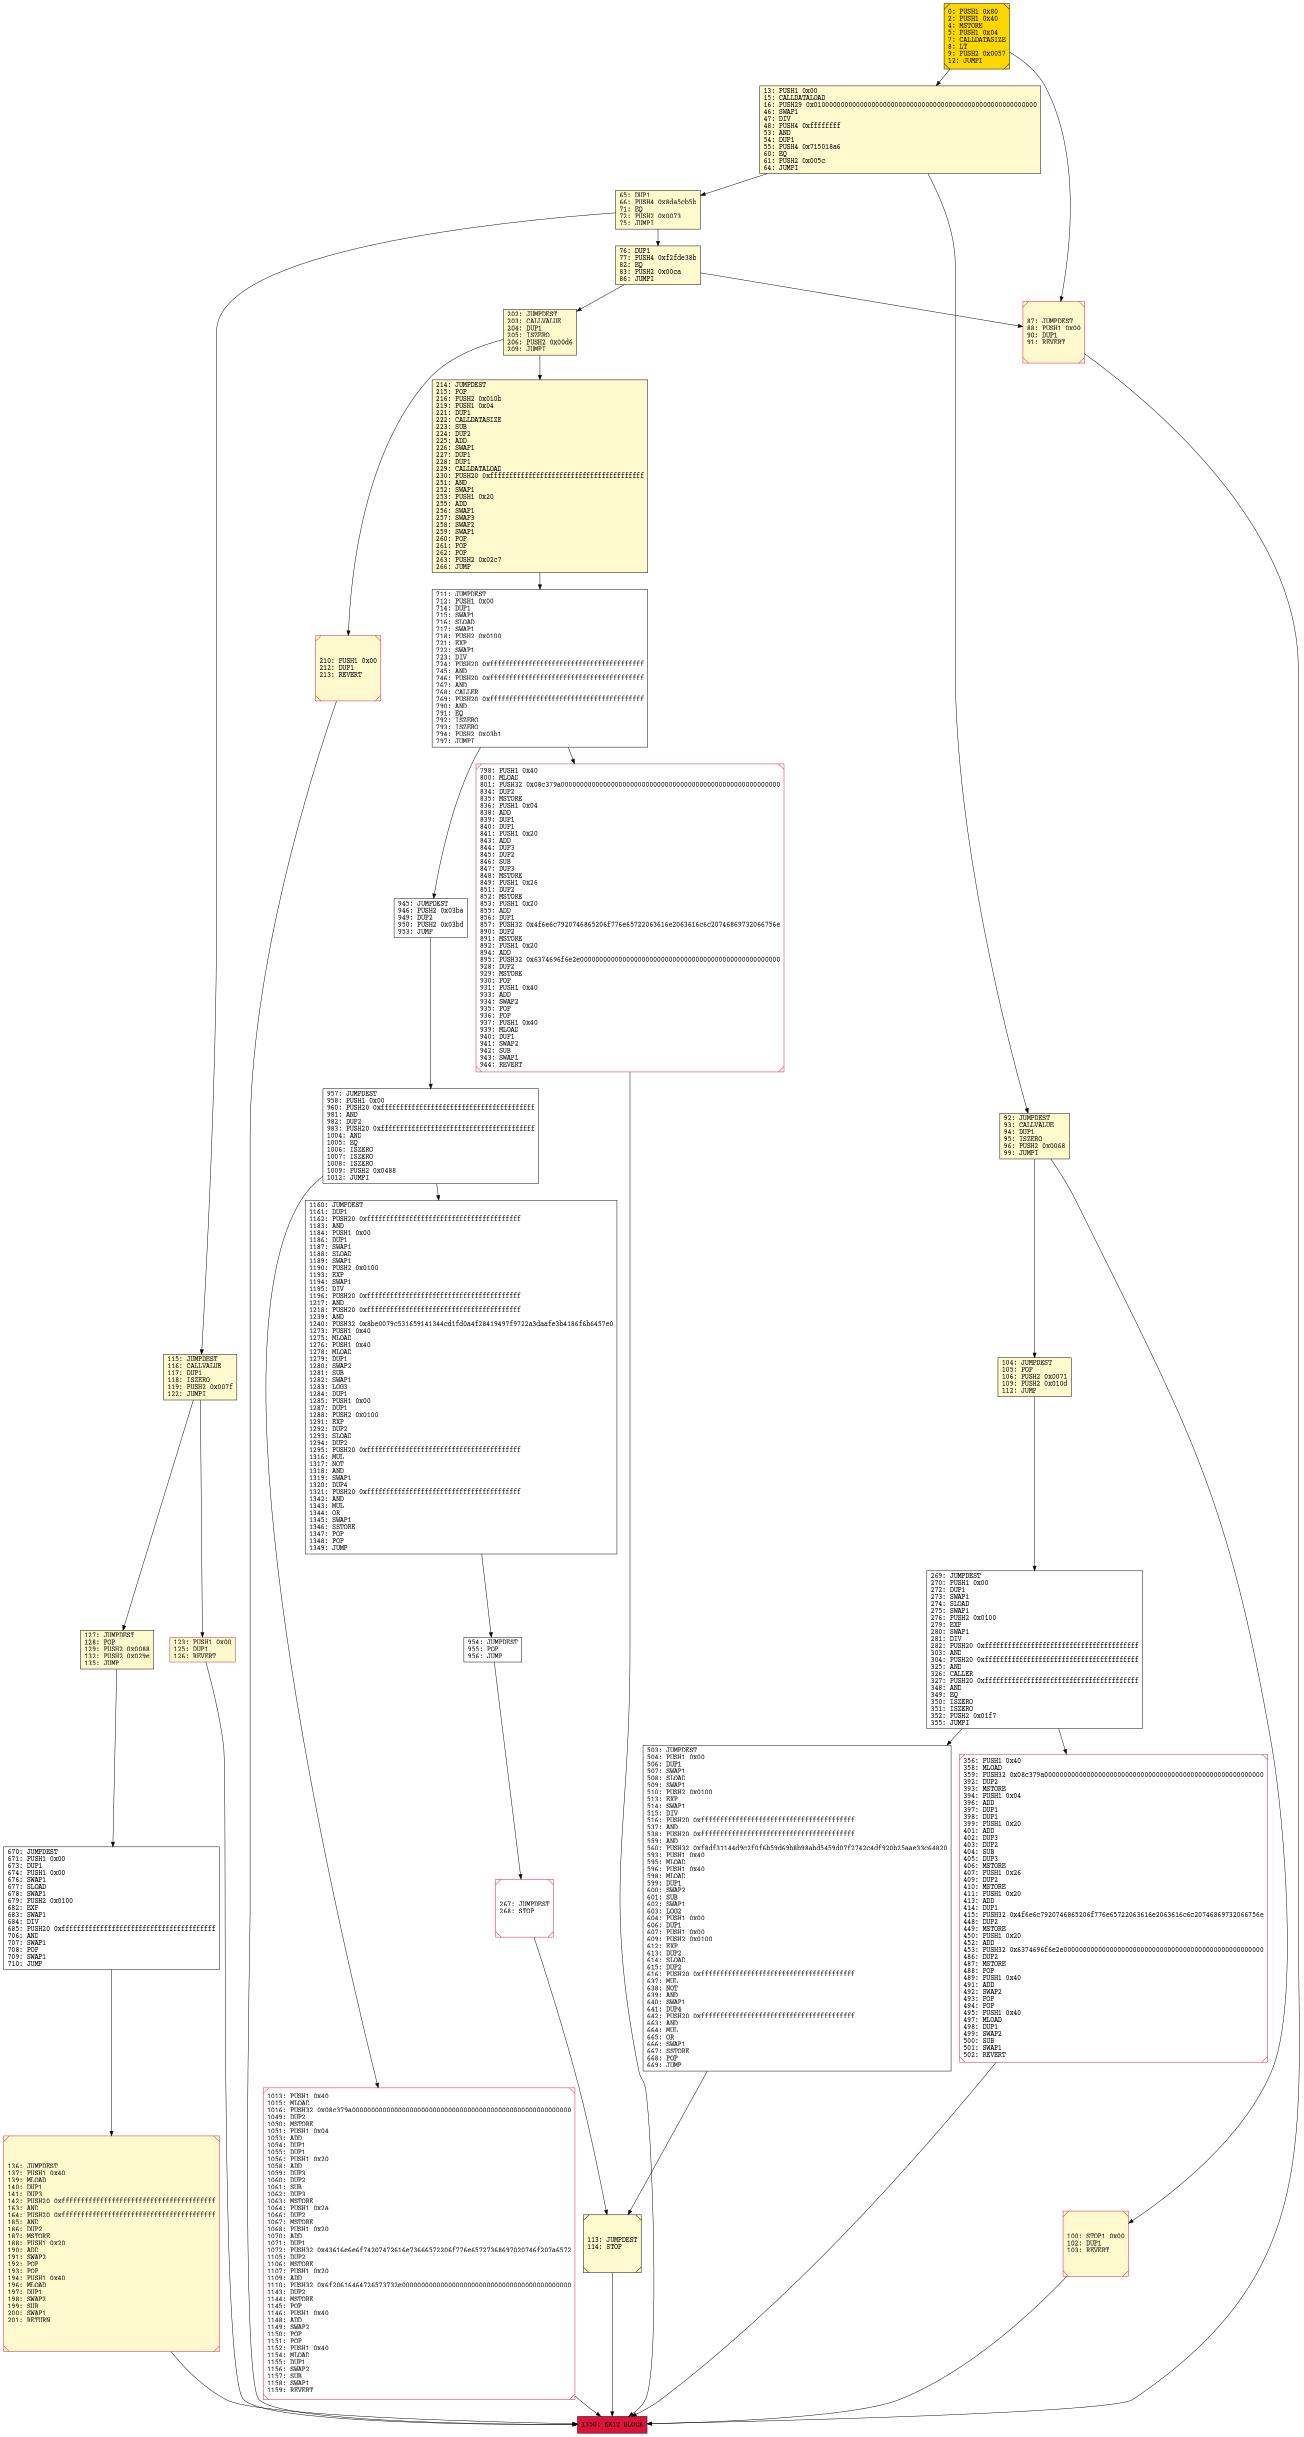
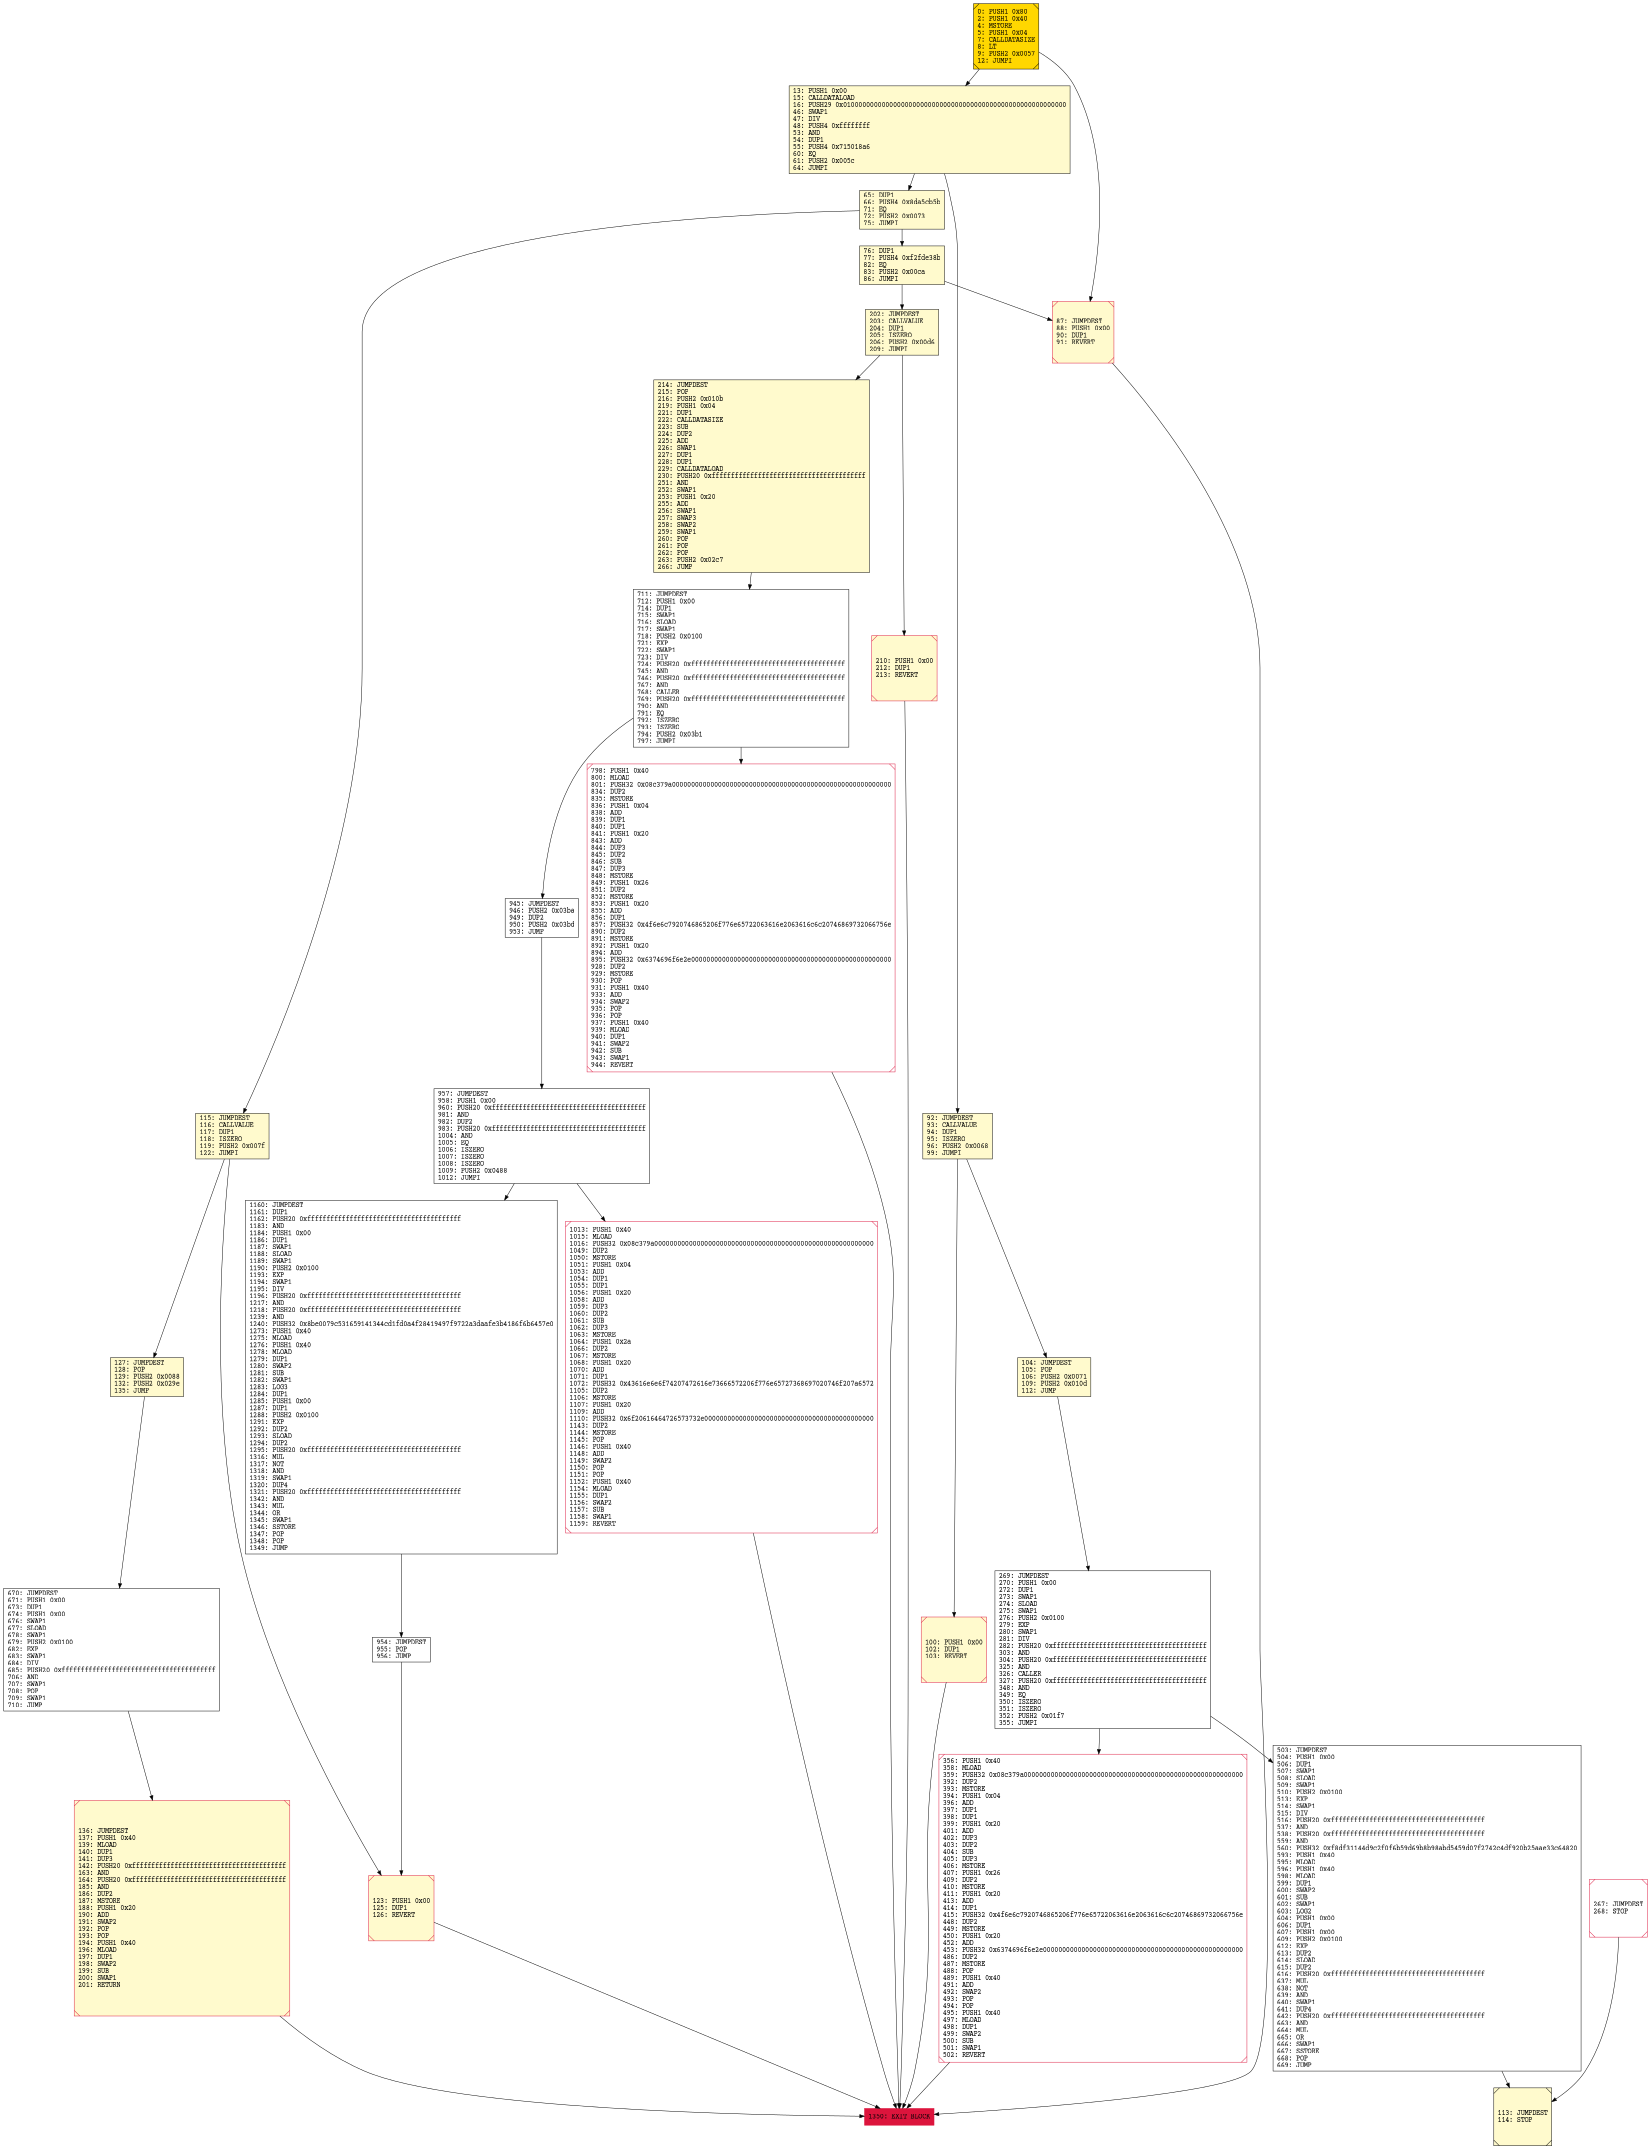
node "123: PUSH1 0x00 125: DUP1 126: REVERT": shape box -> Msquare
edge "954: JUMPDEST 955: POP 956: JUMP" -> "267: JUMPDEST 268: STOP": now "954: JUMPDEST 955: POP 956: JUMP" -> "123: PUSH1 0x00 125: DUP1 126: REVERT"
node "100: STOP1 0x00 102: DUP1 103: REVERT": label "100: STOP1 0x00 102: DUP1 103: REVERT" -> "100: PUSH1 0x00 102: DUP1 103: REVERT"
edge "113: JUMPDEST 114: STOP" -> "1350: EXIT BLOCK": removed
node "1350: EXIT BLOCK": color black -> crimson
